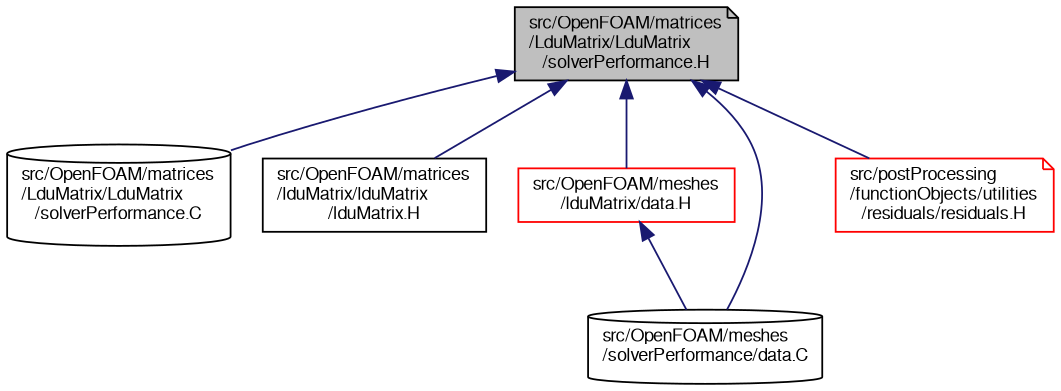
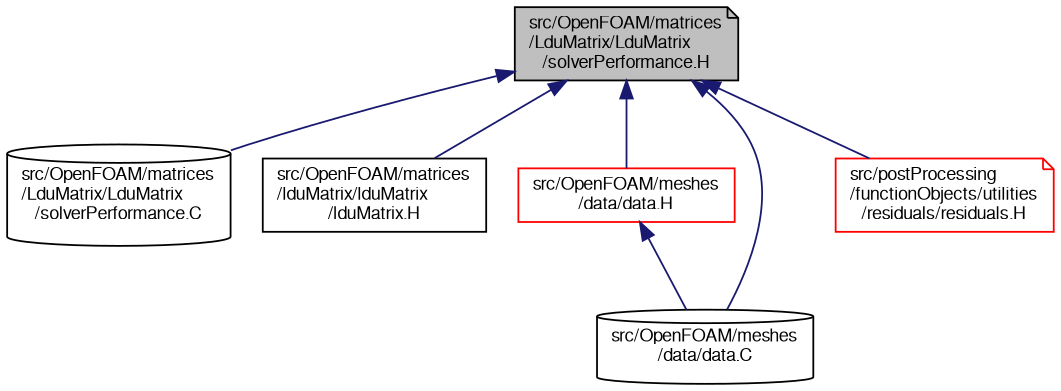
node "src/OpenFOAM/meshes /lduMatrix/data.H": label "src/OpenFOAM/meshes /lduMatrix/data.H" -> "src/OpenFOAM/meshes /data/data.H"
node "src/OpenFOAM/meshes /solverPerformance/data.C": label "src/OpenFOAM/meshes /solverPerformance/data.C" -> "src/OpenFOAM/meshes /data/data.C"
